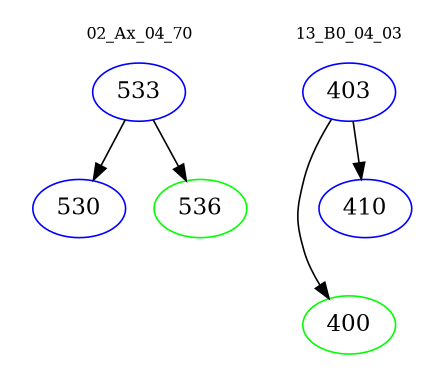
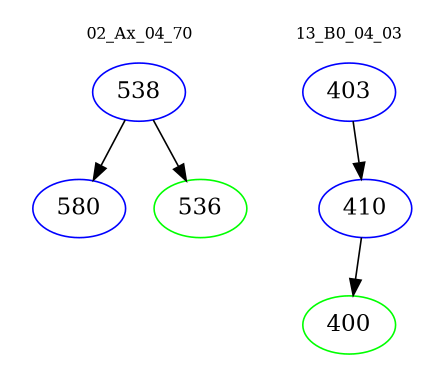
node "533": label "533" -> "538"
edge "403" -> "400": now "410" -> "400"
node "530": label "530" -> "580"
